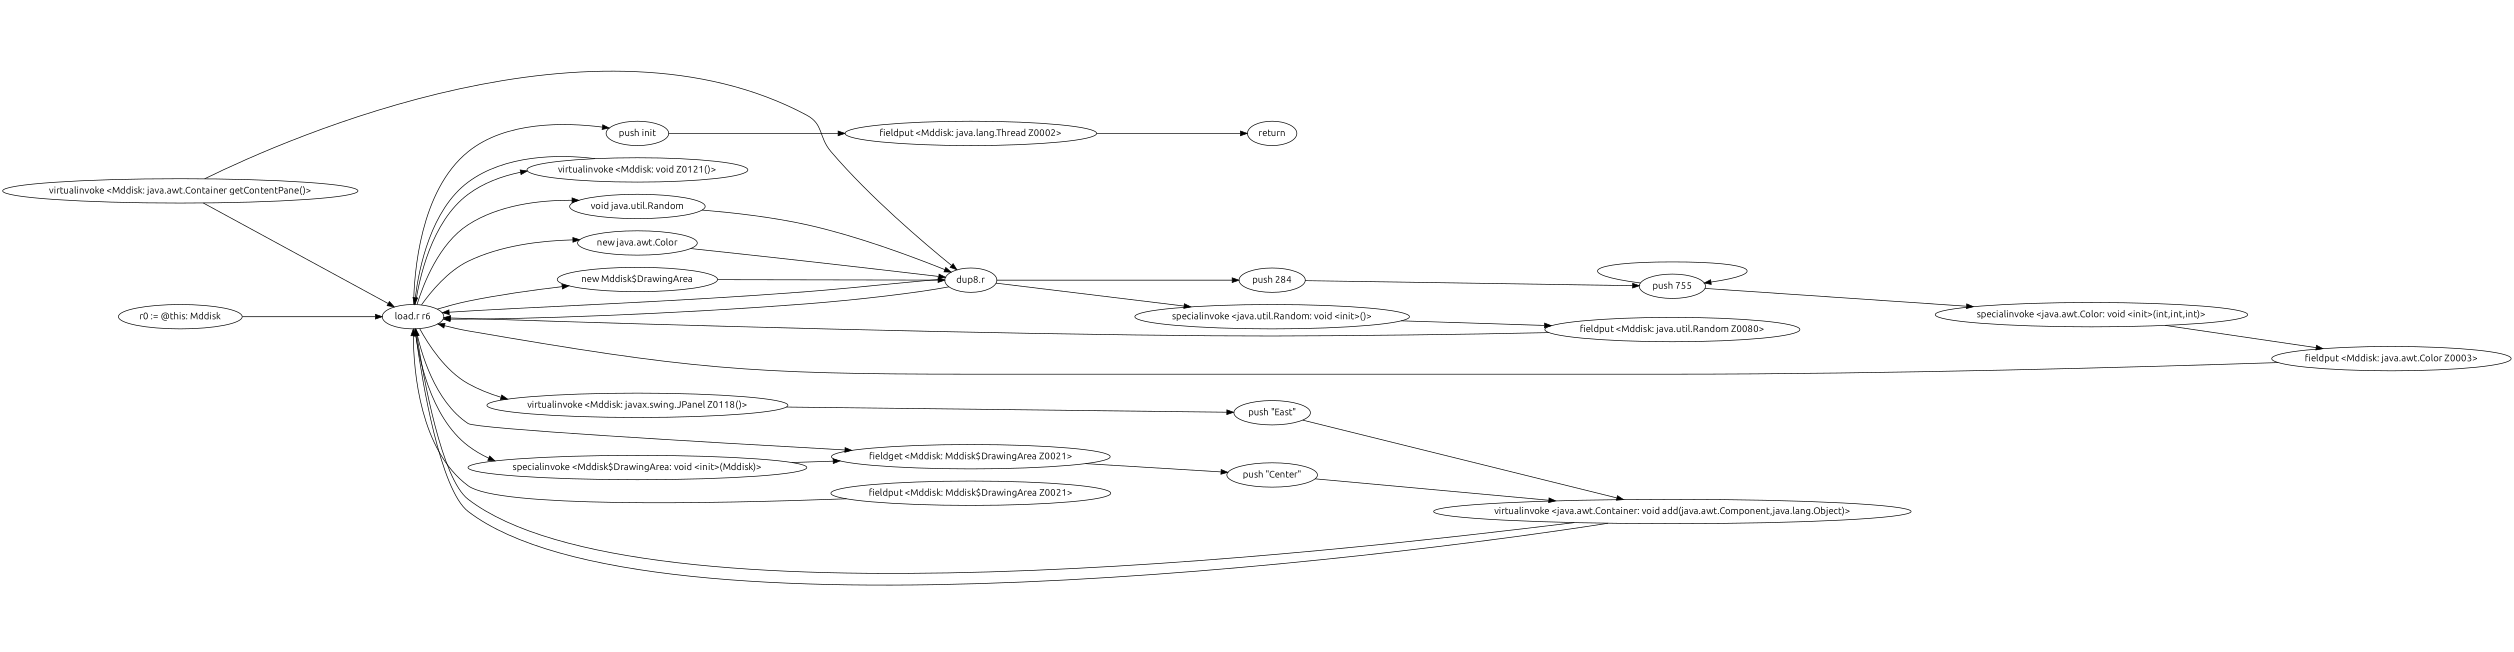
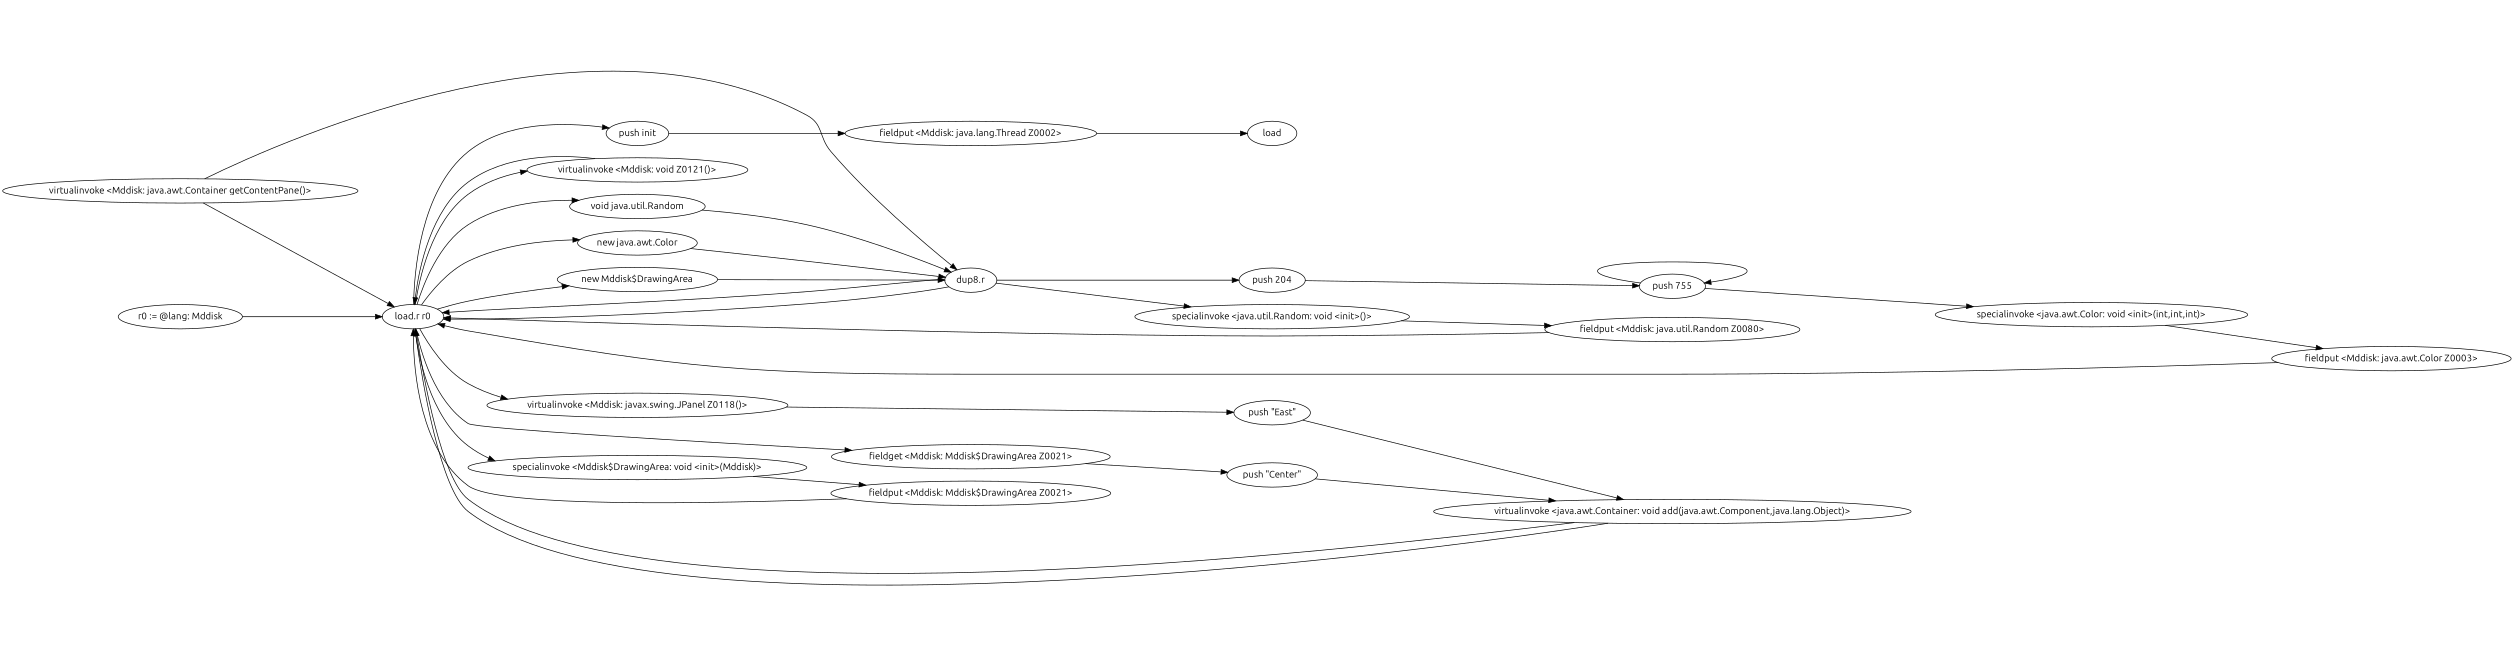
node "return": label "return" -> "load"
node "push 284": label "push 284" -> "push 204"
node "r0 := @this: Mddisk": label "r0 := @this: Mddisk" -> "r0 := @lang: Mddisk"
node "load.r r6": label "load.r r6" -> "load.r r0"
edge "specialinvoke <Mddisk$DrawingArea: void <init>(Mddisk)>" -> "fieldget <Mddisk: Mddisk$DrawingArea Z0021>": now "specialinvoke <Mddisk$DrawingArea: void <init>(Mddisk)>" -> "fieldput <Mddisk: Mddisk$DrawingArea Z0021>"
